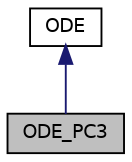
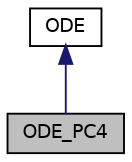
node "ODE_PC3": label "ODE_PC3" -> "ODE_PC4"
